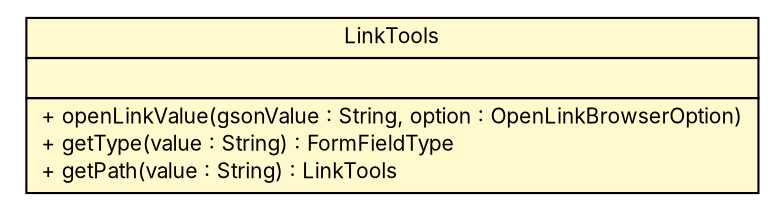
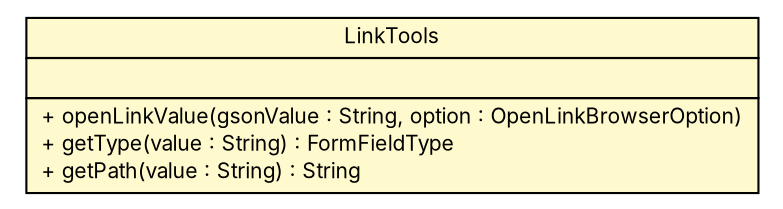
node "LinkTools": text "+ getPath(value : String) : LinkTools" -> "+ getPath(value : String) : String"
